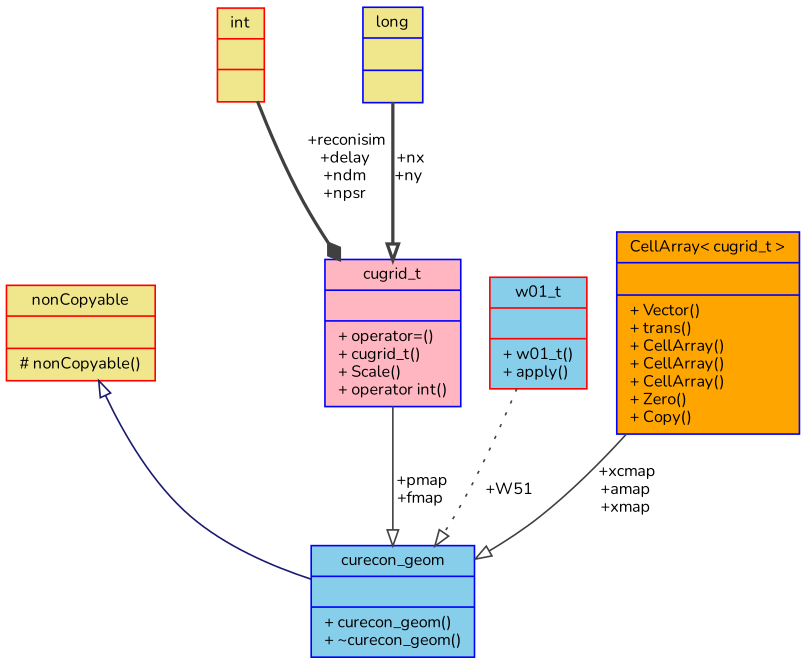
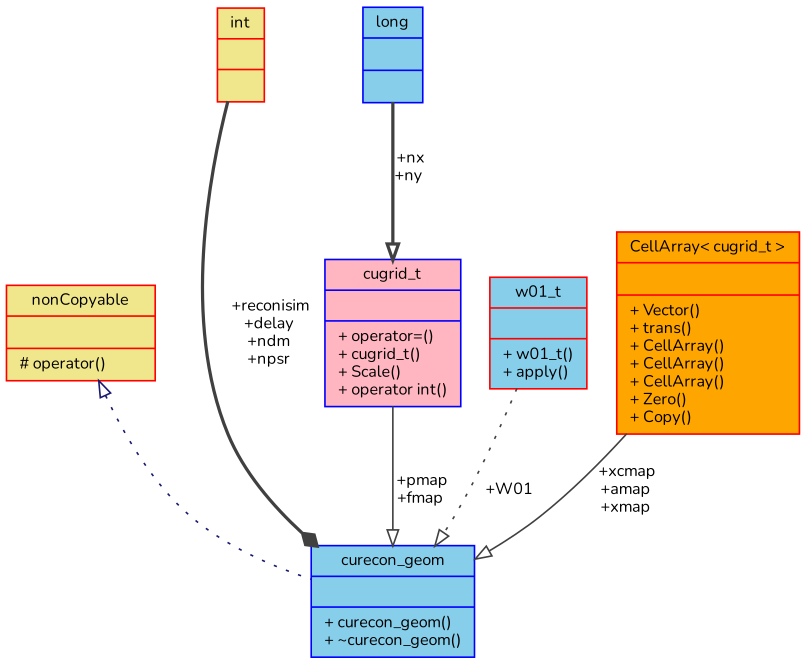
node "long": fillcolor khaki -> skyblue
edge "int" -> "cugrid_t": now "int" -> "curecon_geom"
node "CellArray< cugrid_t >": color blue -> red
node "nonCopyable": text "# nonCopyable()" -> "# operator()"
edge "w01_t" -> "curecon_geom": label " +W51" -> " +W01"
edge "curecon_geom" -> "nonCopyable": style solid -> dotted
